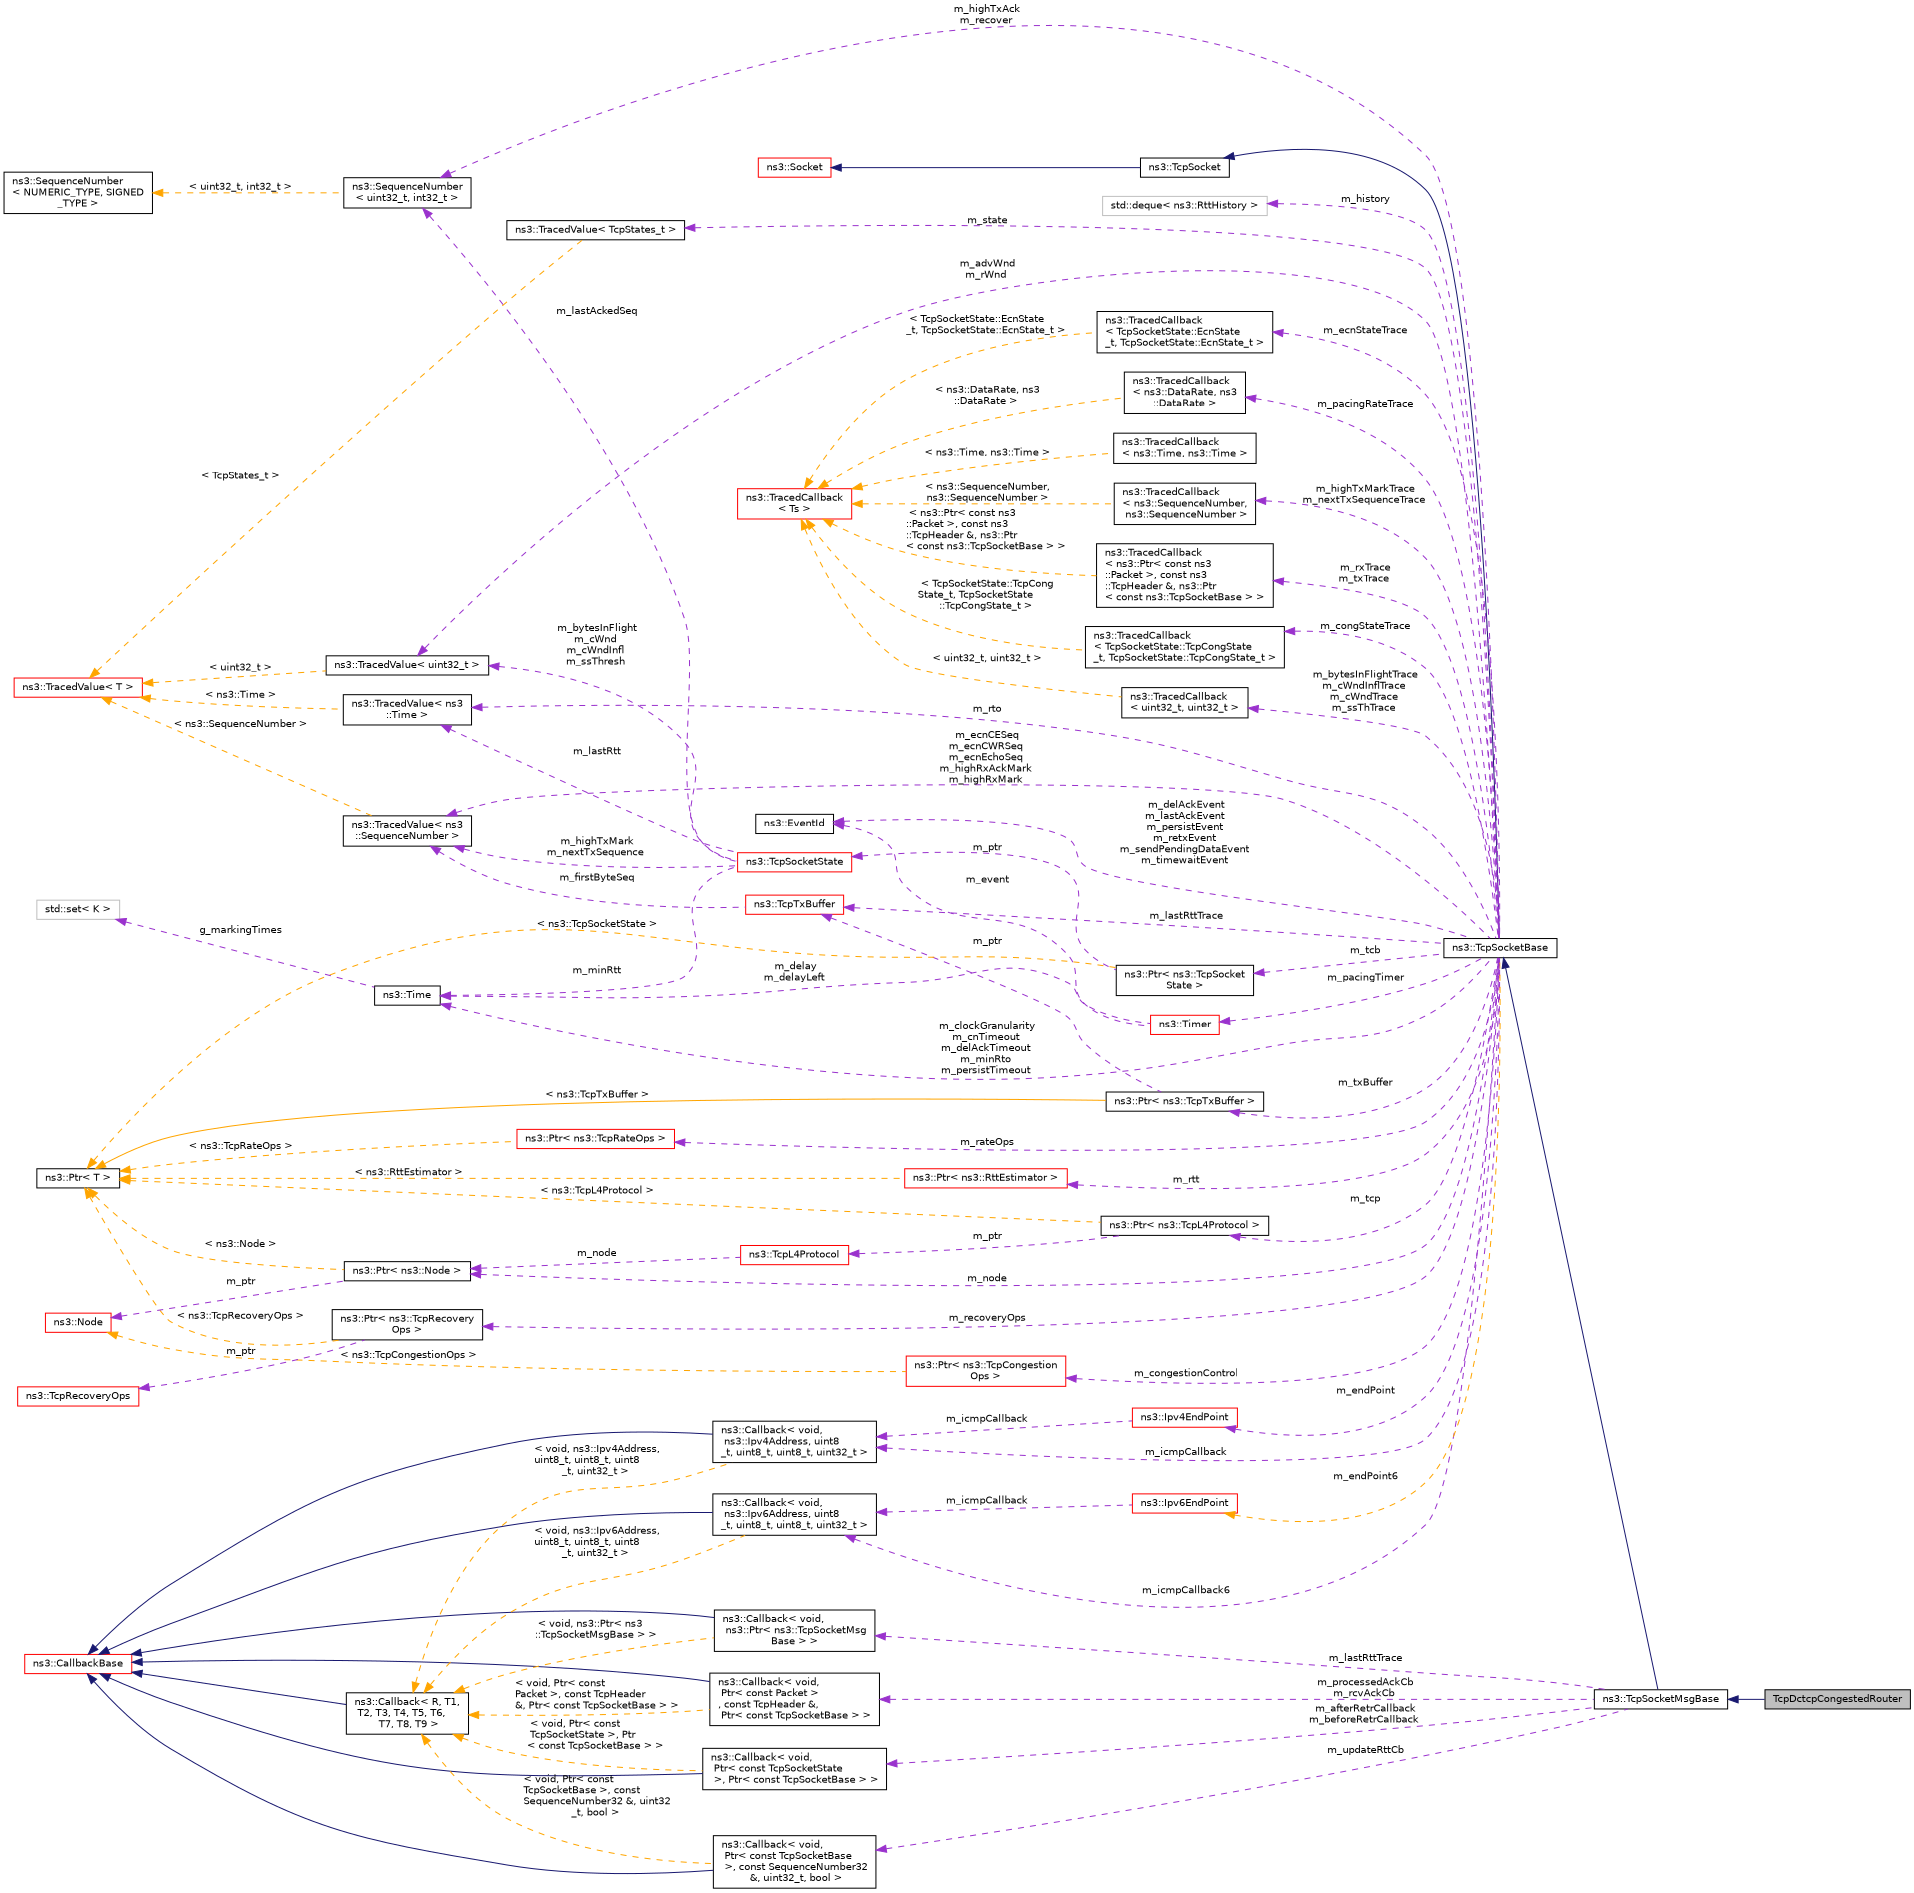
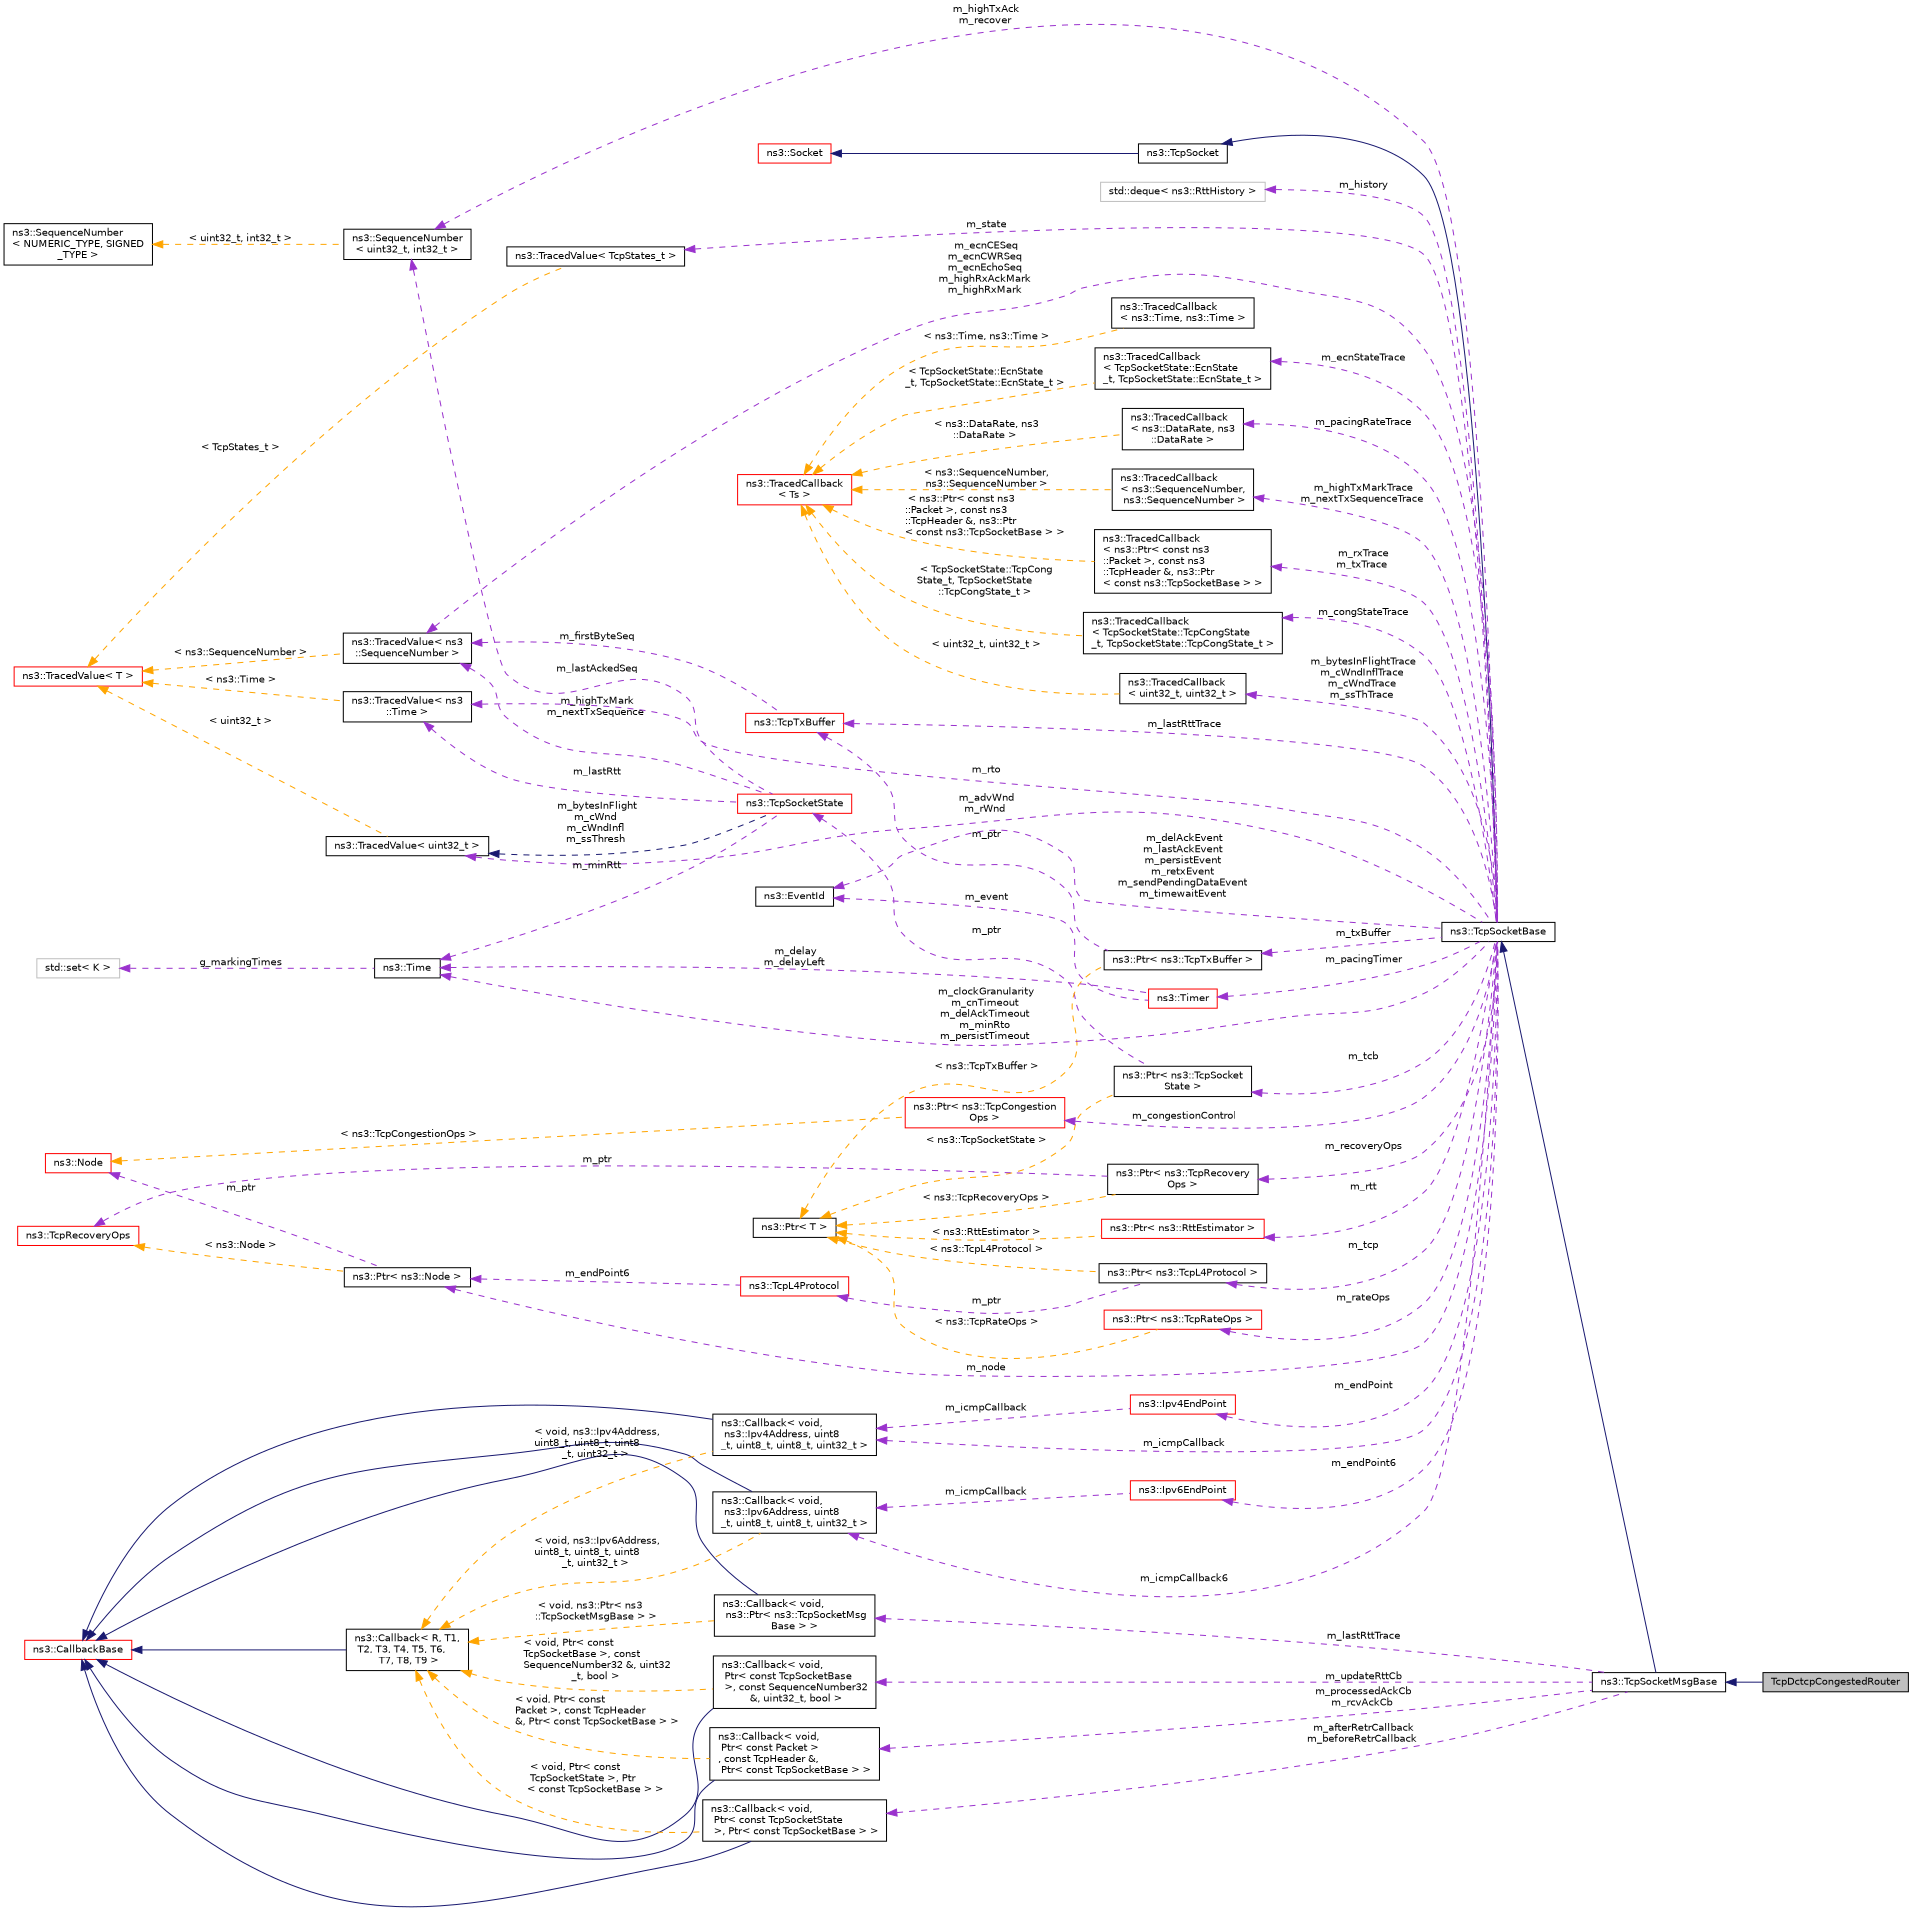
edge "ns3::TcpSocketState" -> "ns3::TracedValue< uint32_t >": color darkorchid3 -> midnightblue
edge "ns3::Ptr< ns3::TcpTxBuffer >" -> "ns3::Ptr< T >": style solid -> dashed
edge "ns3::TcpL4Protocol" -> "ns3::Ptr< ns3::Node >": label " m_node" -> " m_endPoint6"
edge "ns3::Ptr< ns3::Node >" -> "ns3::Ptr< T >": now "ns3::Ptr< ns3::Node >" -> "ns3::TcpRecoveryOps"
edge "ns3::TcpSocketBase" -> "ns3::Ipv6EndPoint": color orange -> darkorchid3
